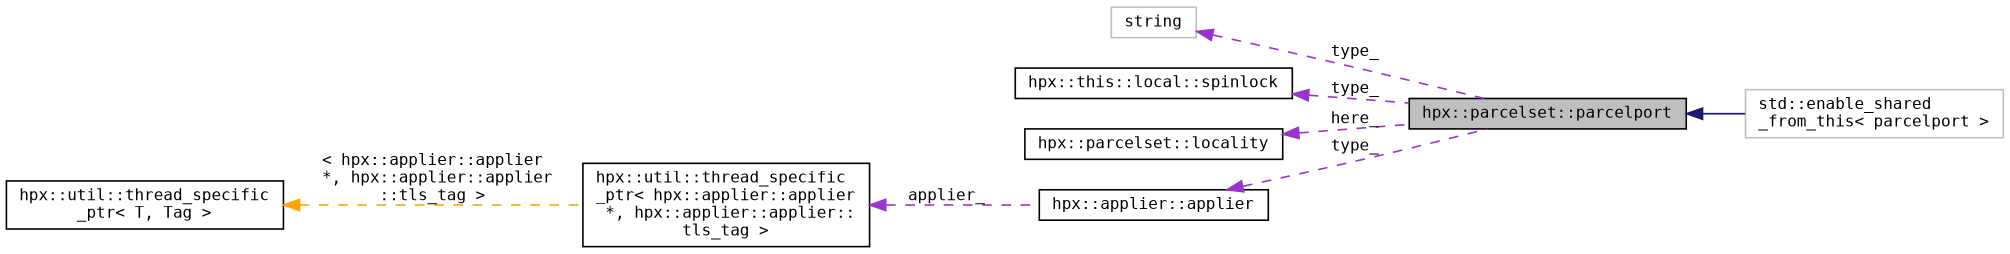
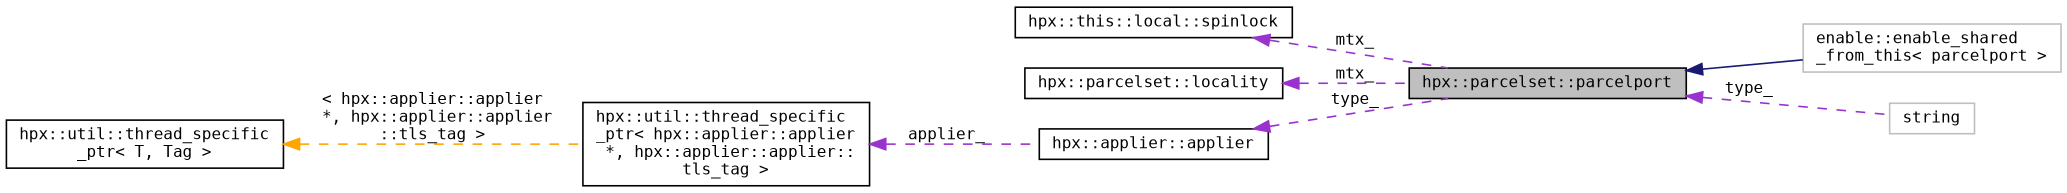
edge "hpx::parcelset::parcelport" -> "string": reversed
edge "hpx::parcelset::parcelport" -> "hpx::this::local::spinlock": label " type_" -> " mtx_"
node "std::enable_shared _from_this< parcelport >": label "std::enable_shared _from_this< parcelport >" -> "enable::enable_shared _from_this< parcelport >"
edge "hpx::parcelset::parcelport" -> "hpx::parcelset::locality": label " here_" -> " mtx_"
